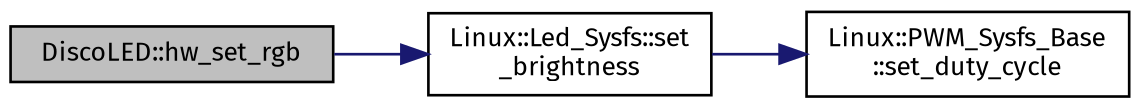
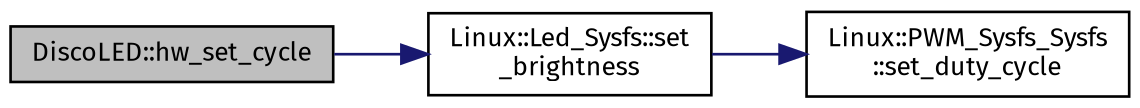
node "DiscoLED::hw_set_rgb": label "DiscoLED::hw_set_rgb" -> "DiscoLED::hw_set_cycle"
node "Linux::PWM_Sysfs_Base ::set_duty_cycle": label "Linux::PWM_Sysfs_Base ::set_duty_cycle" -> "Linux::PWM_Sysfs_Sysfs ::set_duty_cycle"
